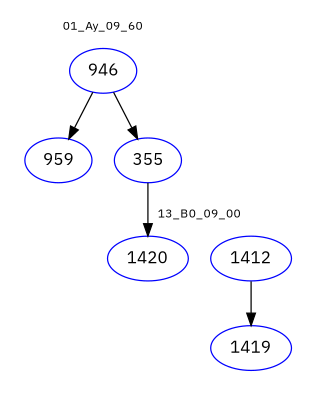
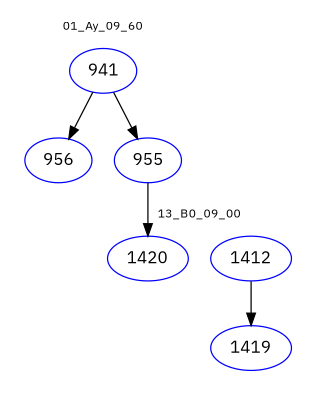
node "946": label "946" -> "941"
node "959": label "959" -> "956"
node "355": label "355" -> "955"
